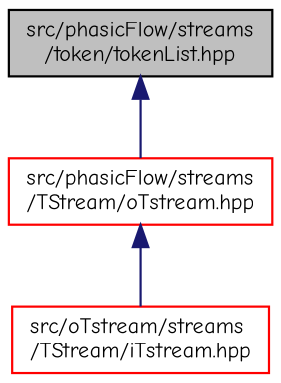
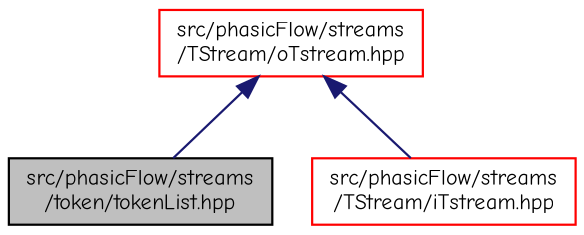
edge "src/phasicFlow/streams /TStream/oTstream.hpp" -> "src/phasicFlow/streams /token/tokenList.hpp": reversed
node "src/oTstream/streams /TStream/iTstream.hpp": label "src/oTstream/streams /TStream/iTstream.hpp" -> "src/phasicFlow/streams /TStream/iTstream.hpp"
